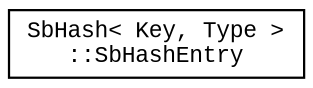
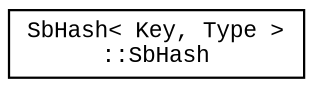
node "SbHash< Key, Type > ::SbHashEntry": label "SbHash< Key, Type > ::SbHashEntry" -> "SbHash< Key, Type > ::SbHash"
